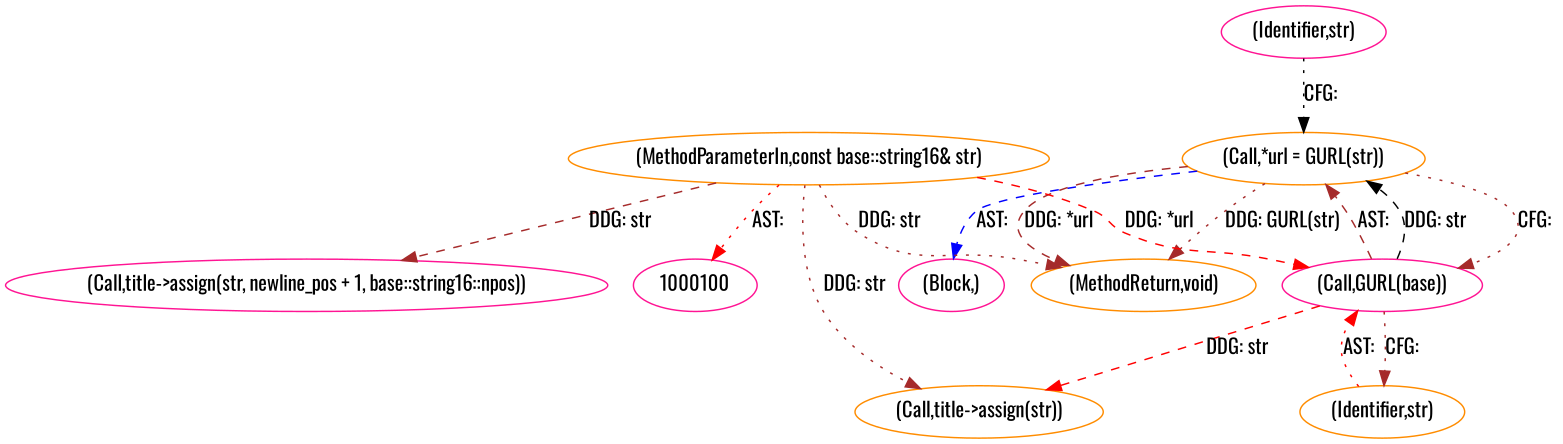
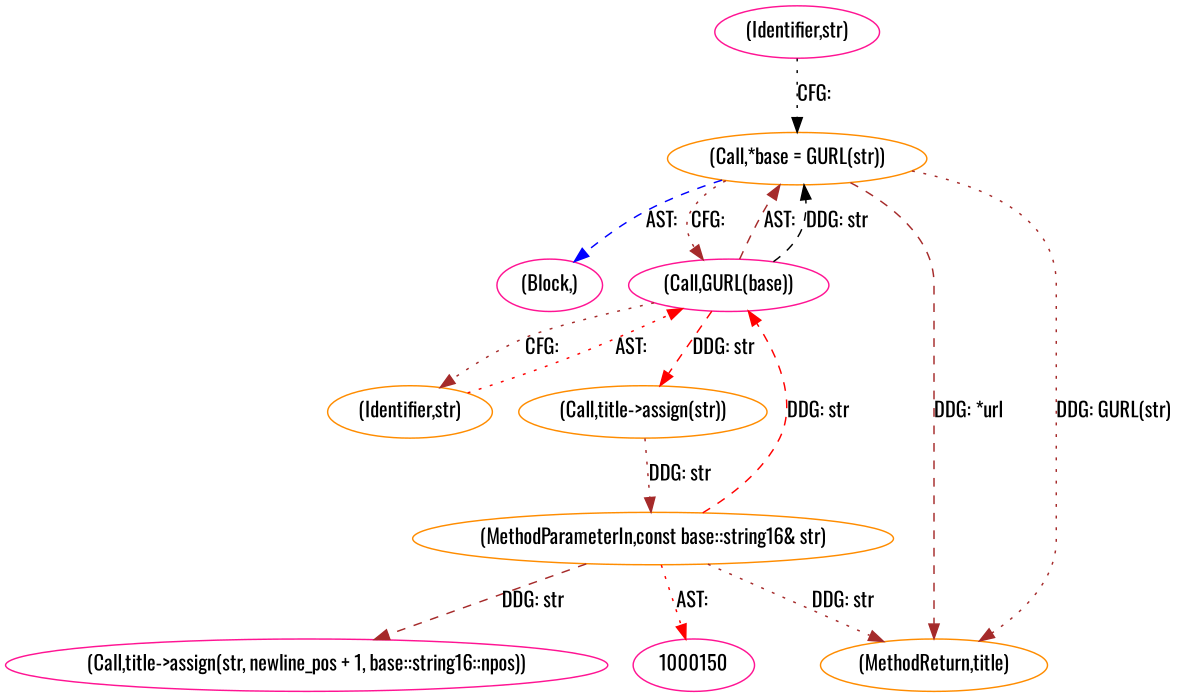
node "(Call,*url = GURL(str))": label "(Call,*url = GURL(str))" -> "(Call,*base = GURL(str))"
edge "(MethodParameterIn,const base::string16& str)" -> "(Call,GURL(base))": label "DDG: *url" -> "DDG: str"
node "1000100": label "1000100" -> "1000150"
node "(MethodReturn,void)": label "(MethodReturn,void)" -> "(MethodReturn,title)"
edge "(MethodParameterIn,const base::string16& str)" -> "(Call,title->assign(str))": reversed
